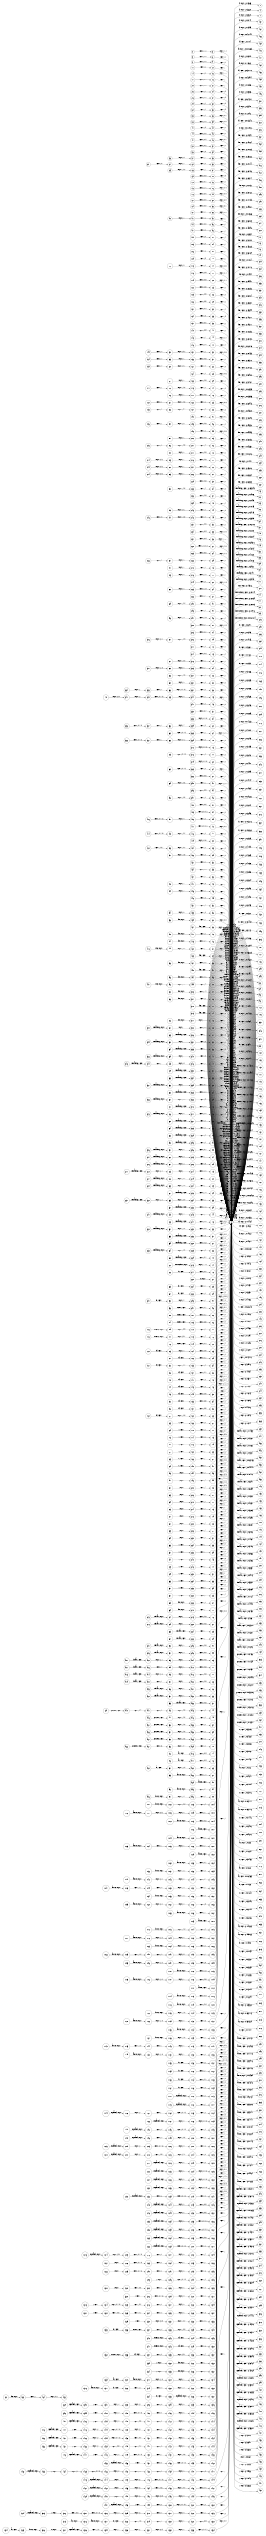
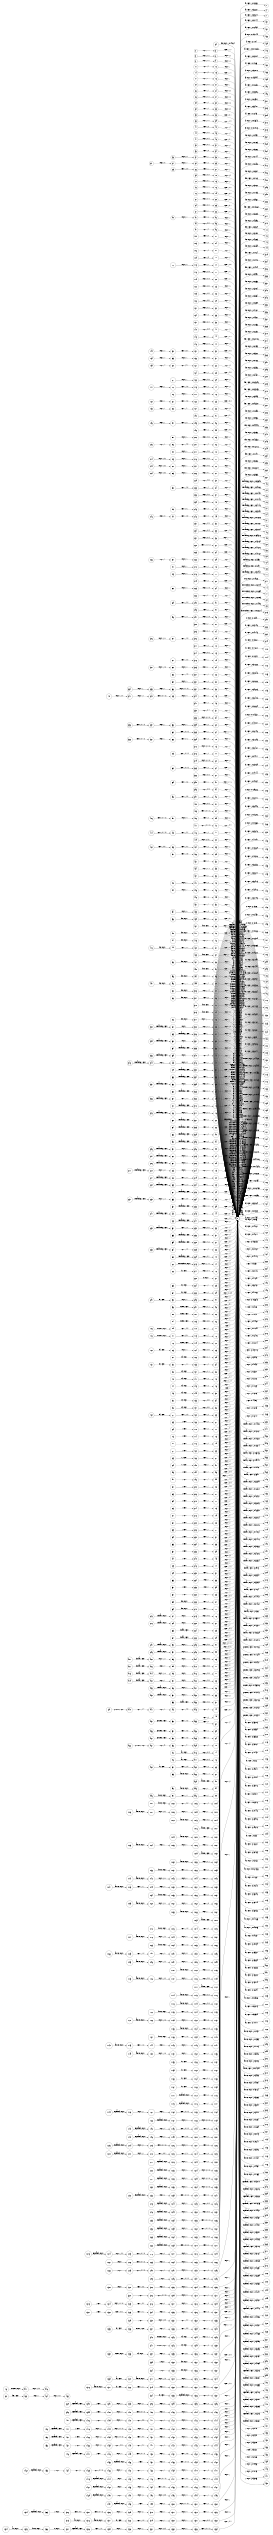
edge "0" -> "934": reversed
edge "948" -> "949": now "953" -> "949"
